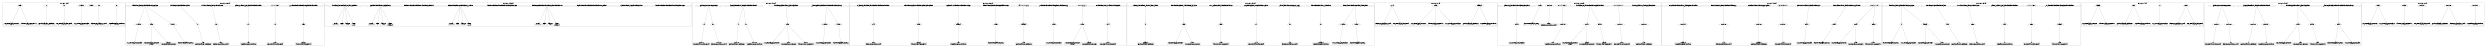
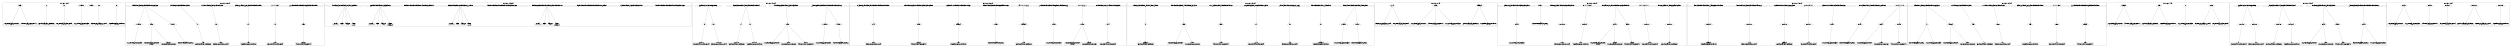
node "31efbfbdc5a842efbfbd72efbfbd19c692631cefbfbd62efbfbd": added
